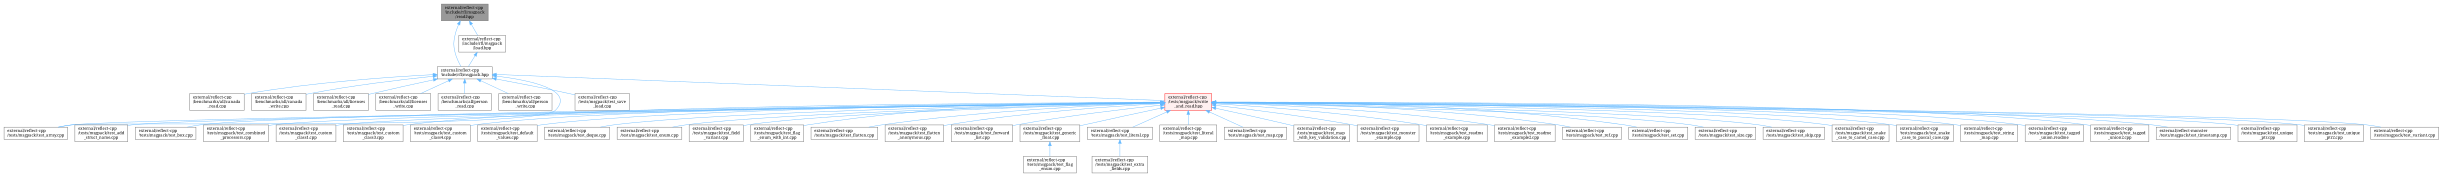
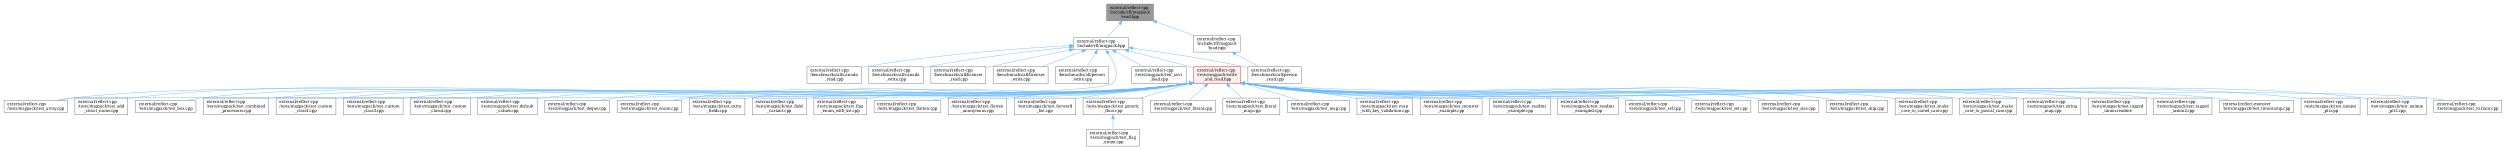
edge "external/reflect-cpp /include/rfl/msgpack.hpp" -> "external/reflect-cpp /include/rfl/msgpack /load.hpp": now "external/reflect-cpp /benchmarks/all/person _read.cpp" -> "external/reflect-cpp /include/rfl/msgpack /load.hpp"
edge "external/reflect-cpp /tests/msgpack/test_extra _fields.cpp" -> "external/reflect-cpp /tests/msgpack/test_literal.cpp": now "external/reflect-cpp /tests/msgpack/test_extra _fields.cpp" -> "external/reflect-cpp /tests/msgpack/write _and_read.hpp"
